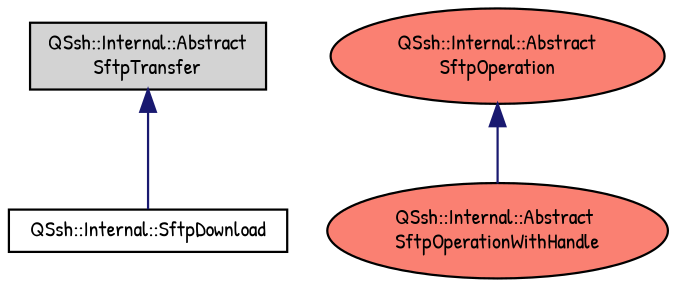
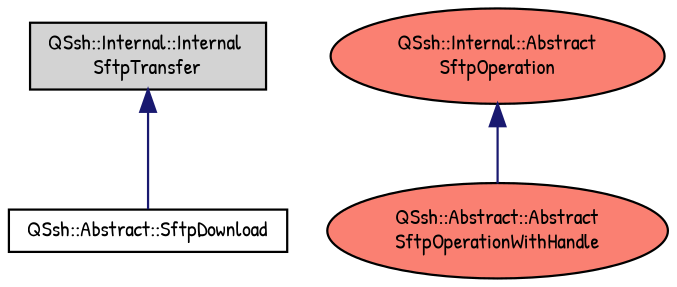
node "QSsh::Internal::Abstract SftpTransfer": label "QSsh::Internal::Abstract SftpTransfer" -> "QSsh::Internal::Internal SftpTransfer"
node "QSsh::Internal::SftpDownload": label "QSsh::Internal::SftpDownload" -> "QSsh::Abstract::SftpDownload"
node "QSsh::Internal::Abstract SftpOperationWithHandle": label "QSsh::Internal::Abstract SftpOperationWithHandle" -> "QSsh::Abstract::Abstract SftpOperationWithHandle"
